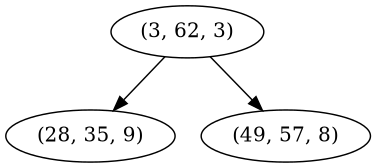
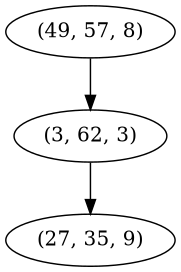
edge "(3, 62, 3)" -> "(49, 57, 8)": reversed
node "(28, 35, 9)": label "(28, 35, 9)" -> "(27, 35, 9)"
